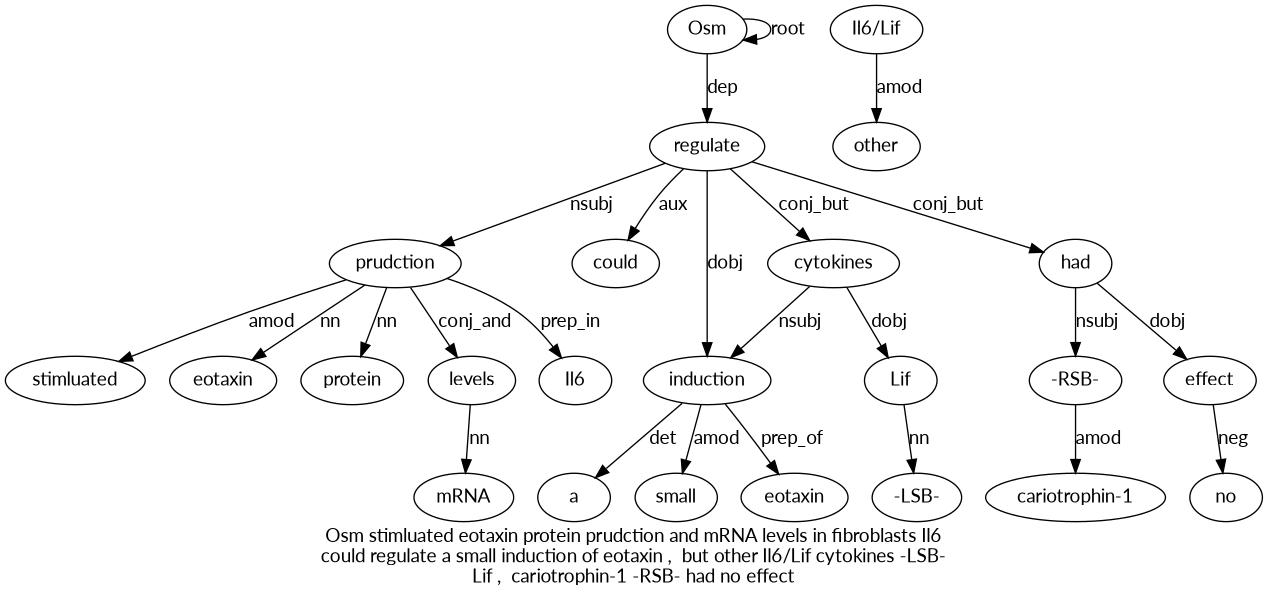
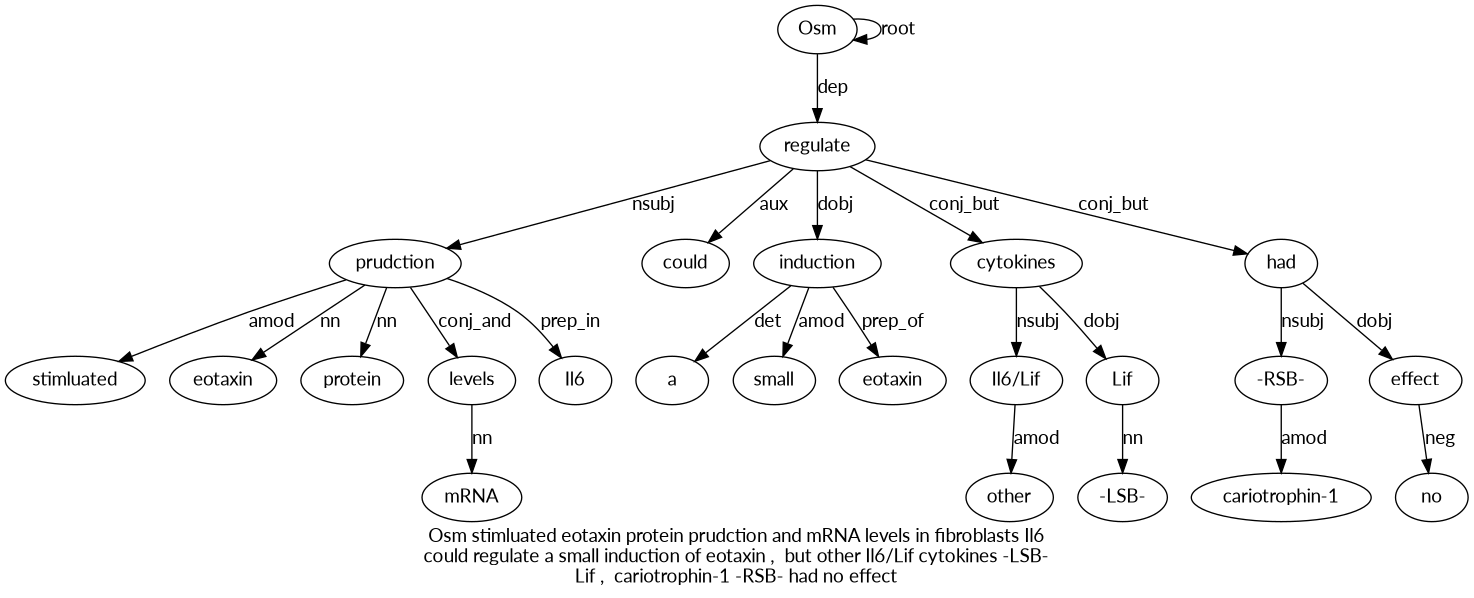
edge "cytokines" -> "induction": now "cytokines" -> "Il6/Lif"
